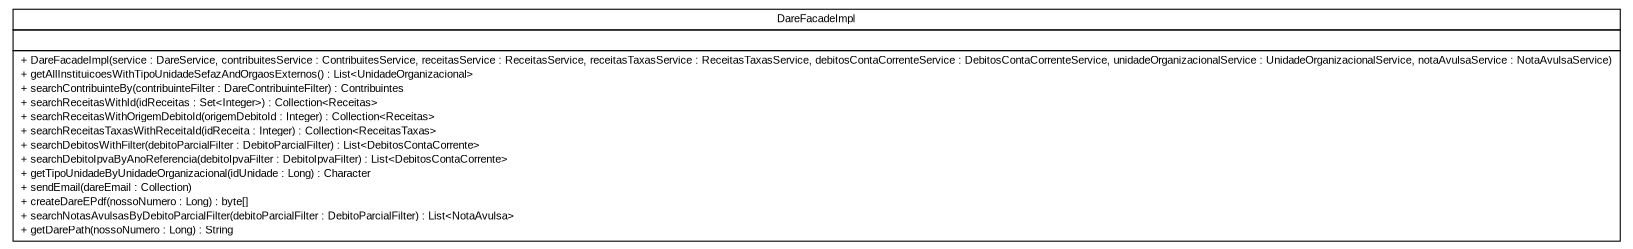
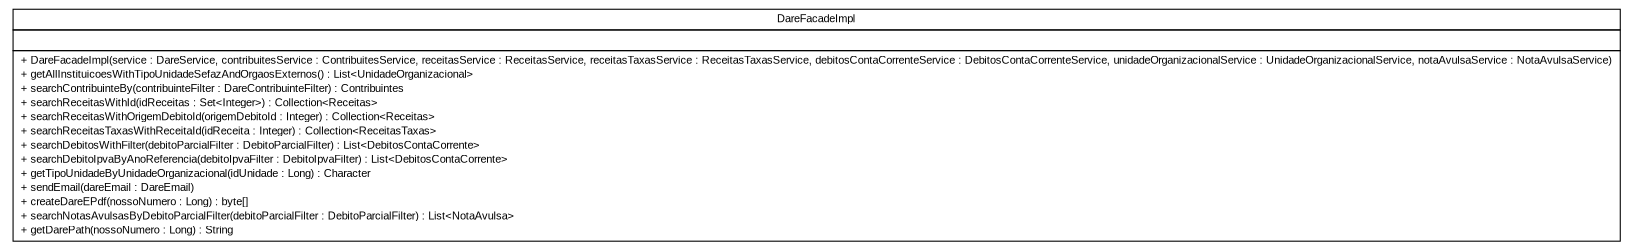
node "DareFacadeImpl": text "+ sendEmail(dareEmail : Collection)" -> "+ sendEmail(dareEmail : DareEmail)"
